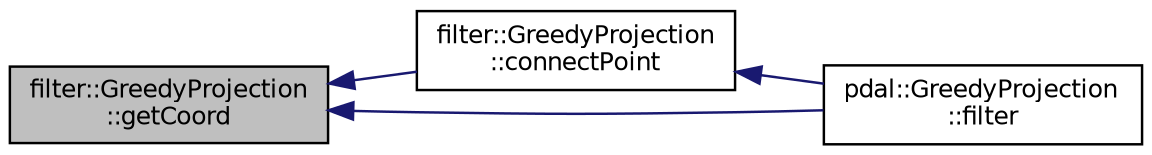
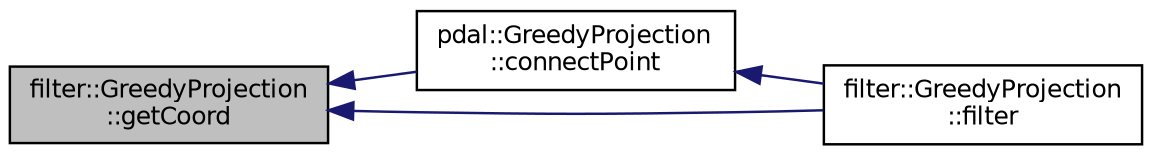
node "filter::GreedyProjection ::connectPoint": label "filter::GreedyProjection ::connectPoint" -> "pdal::GreedyProjection ::connectPoint"
node "pdal::GreedyProjection ::filter": label "pdal::GreedyProjection ::filter" -> "filter::GreedyProjection ::filter"
